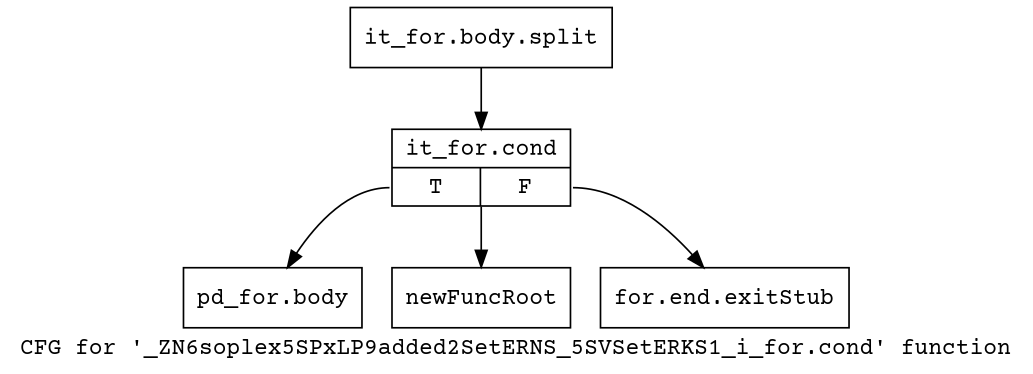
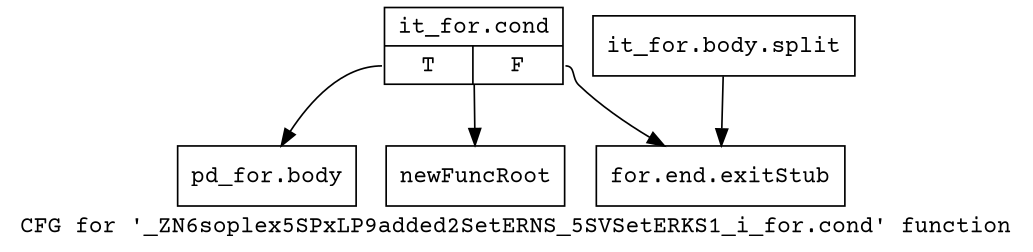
edge "it_for.body.split" -> "it_for.cond": now "it_for.body.split" -> "for.end.exitStub"
